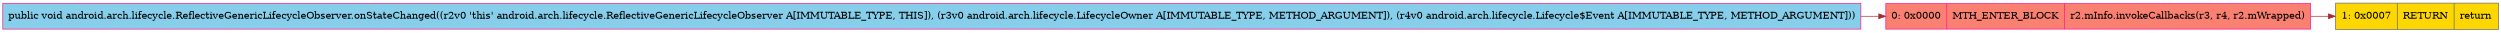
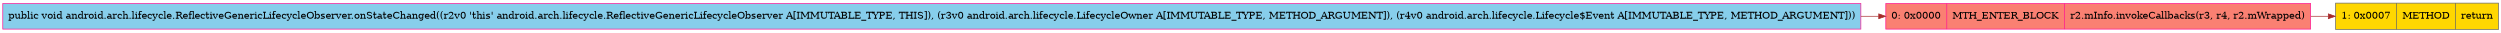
node "1: 0x0007": text "RETURN" -> "METHOD"
